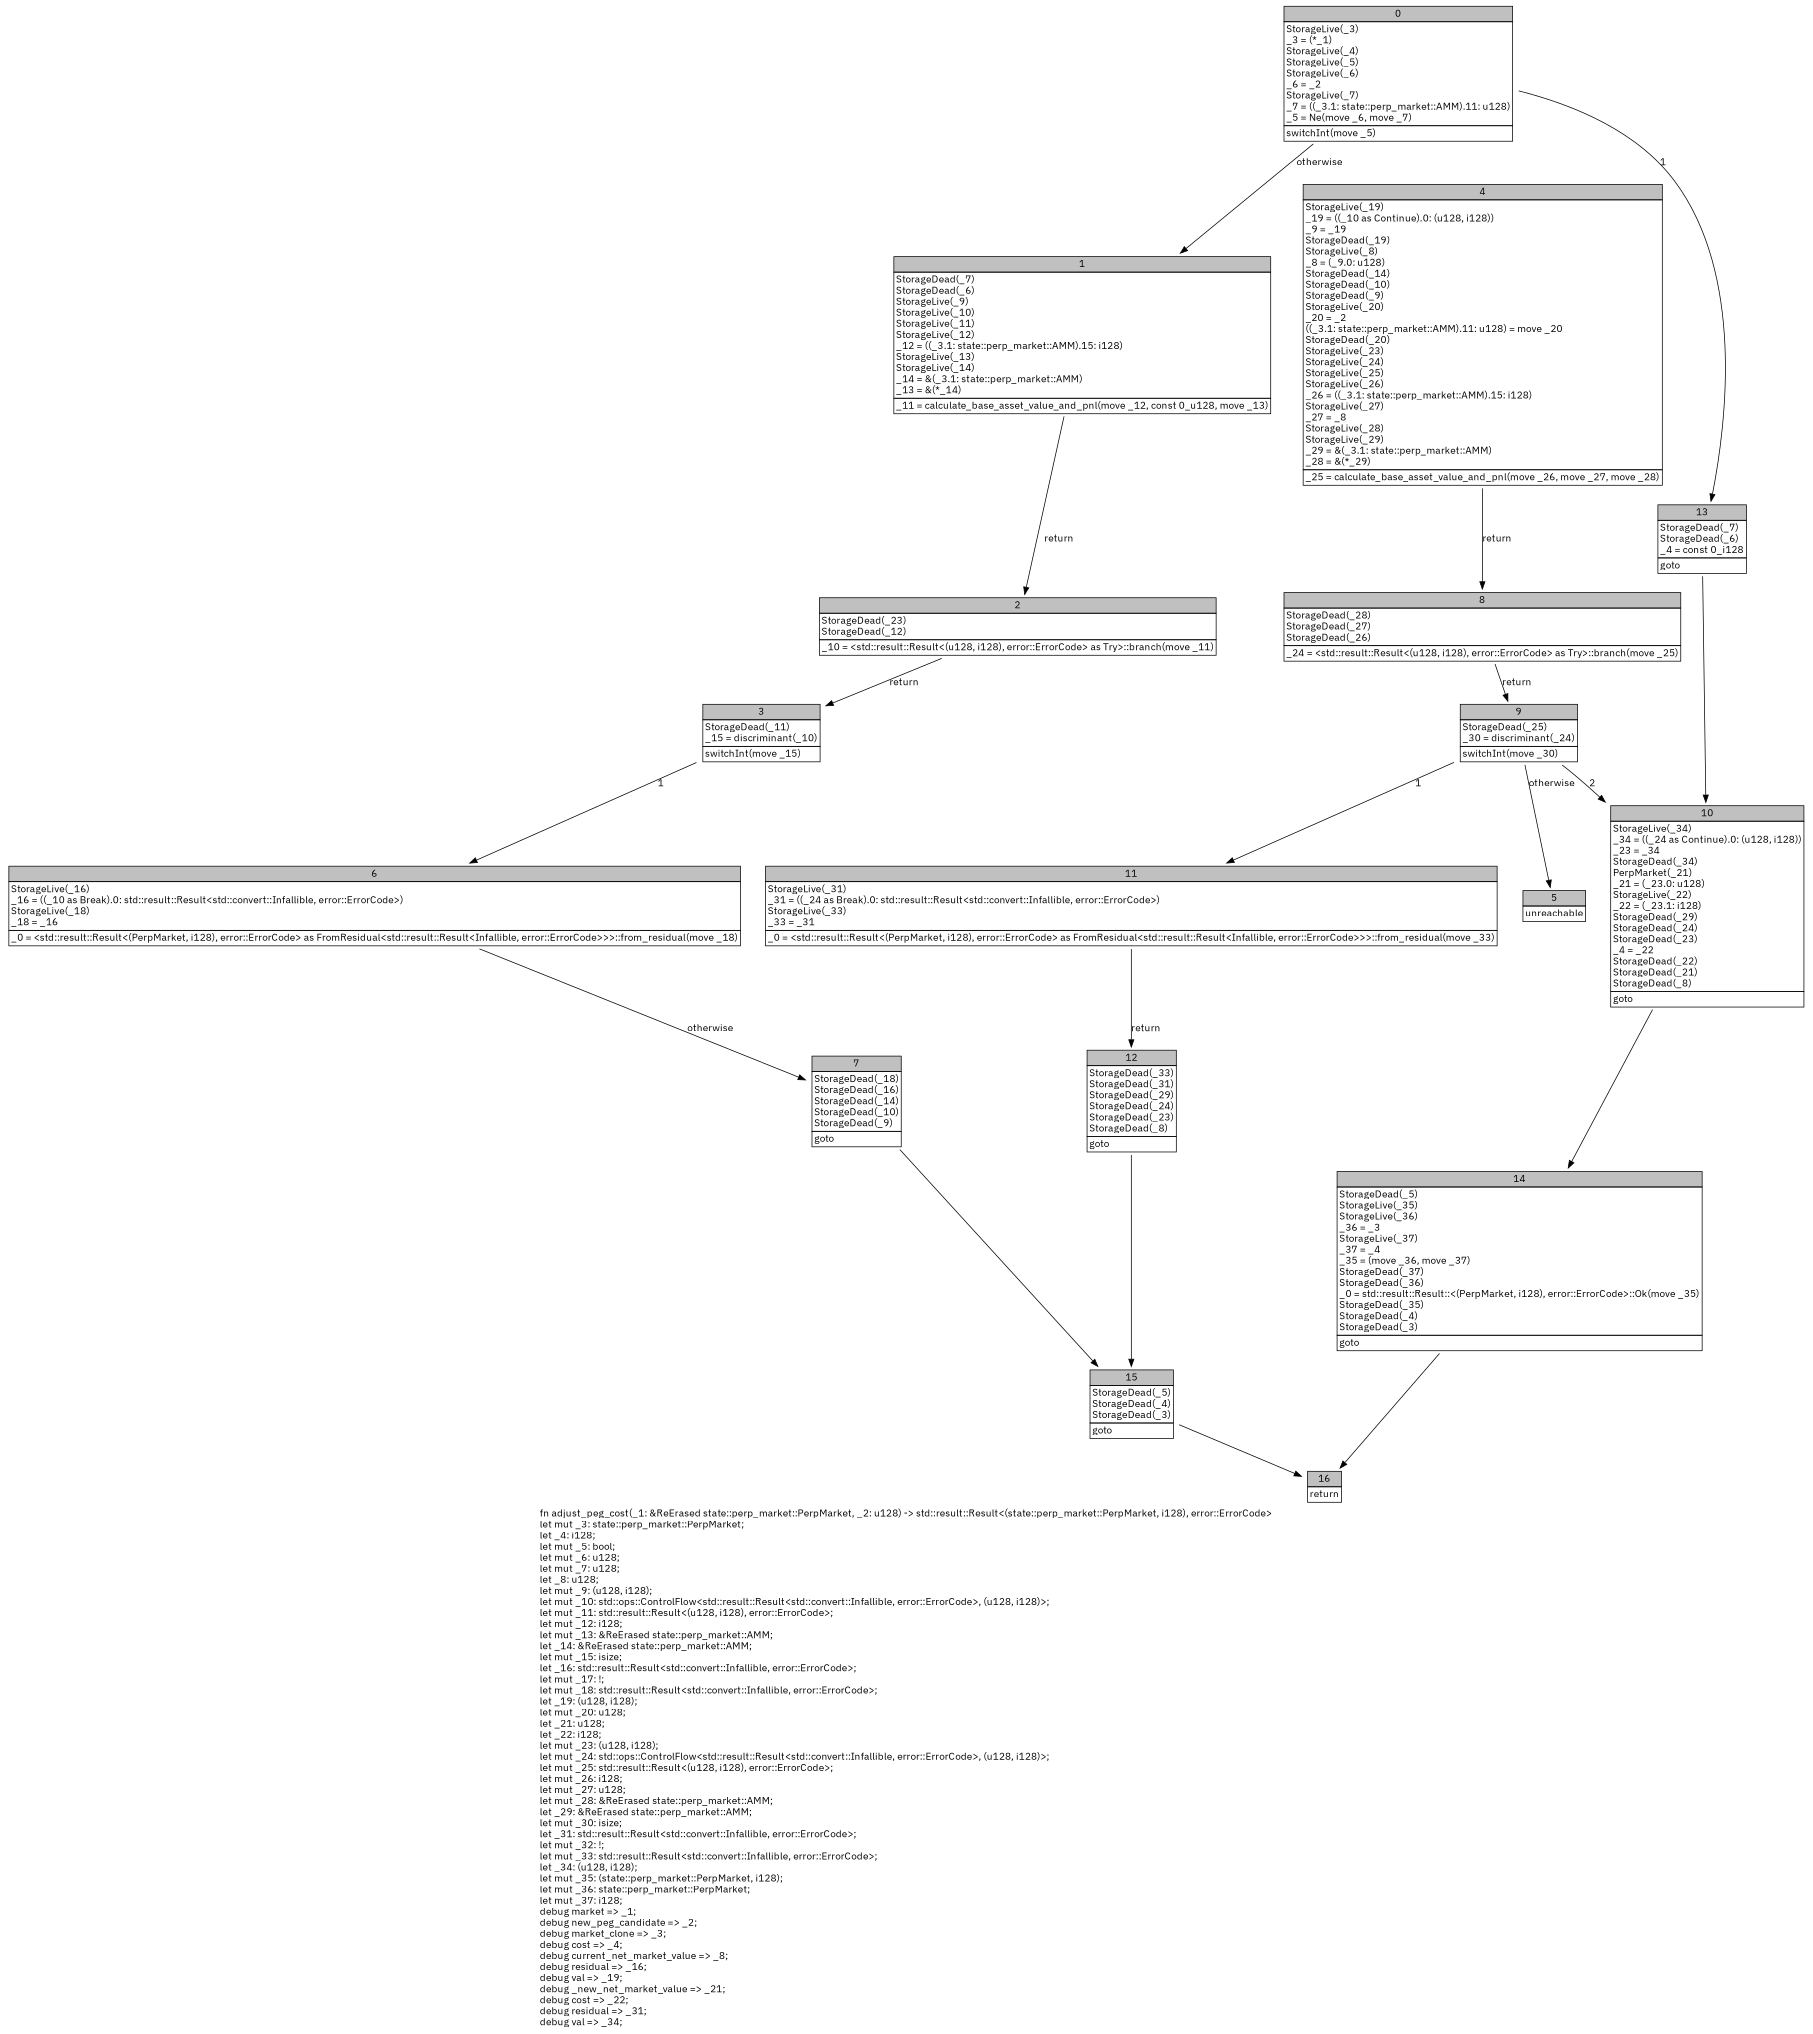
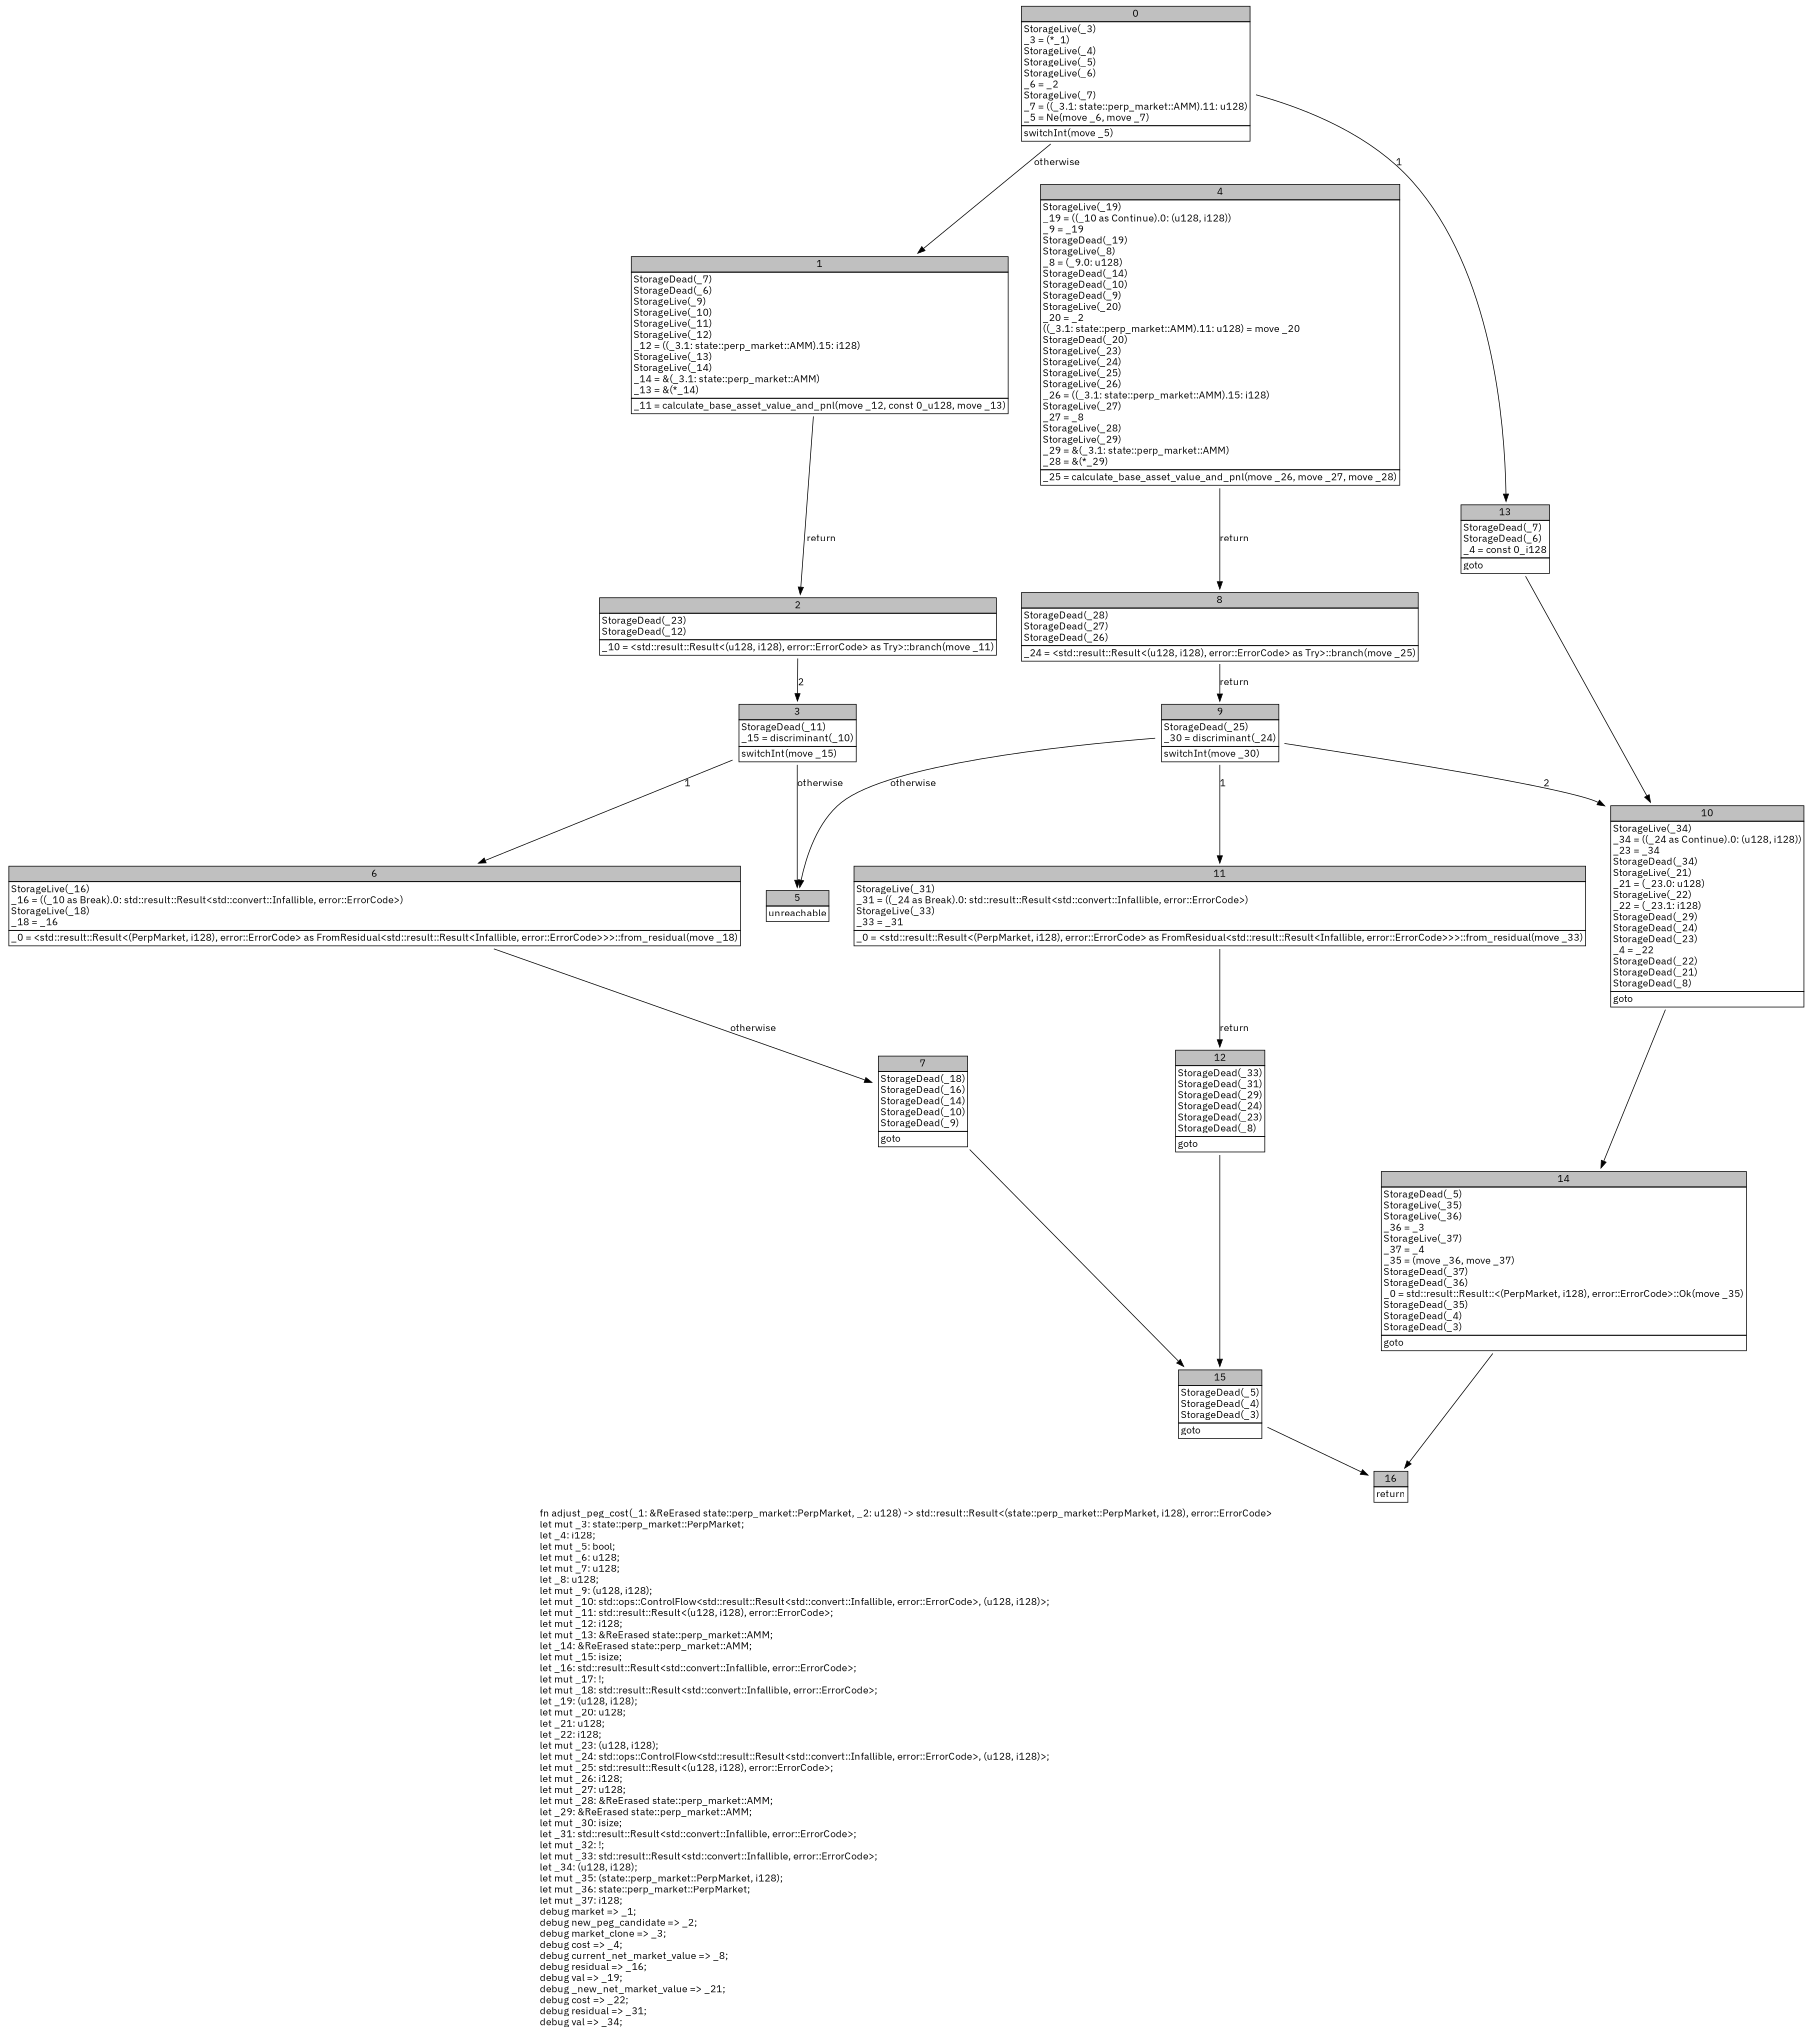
edge "2" -> "3": label "return" -> "2"
edge "3" -> "5": added, label "otherwise"
node "10": text "PerpMarket(_21)" -> "StorageLive(_21)"
